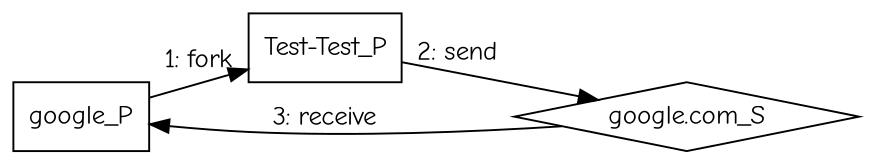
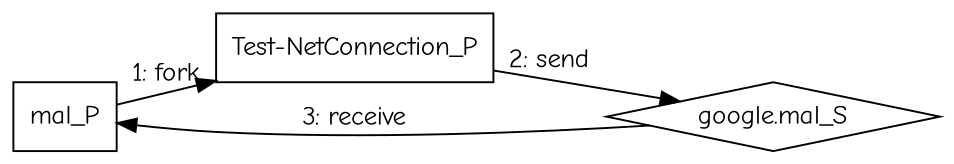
node "Test-Test_P": label "Test-Test_P" -> "Test-NetConnection_P"
node "google_P": label "google_P" -> "mal_P"
node "google.com_S": label "google.com_S" -> "google.mal_S"
